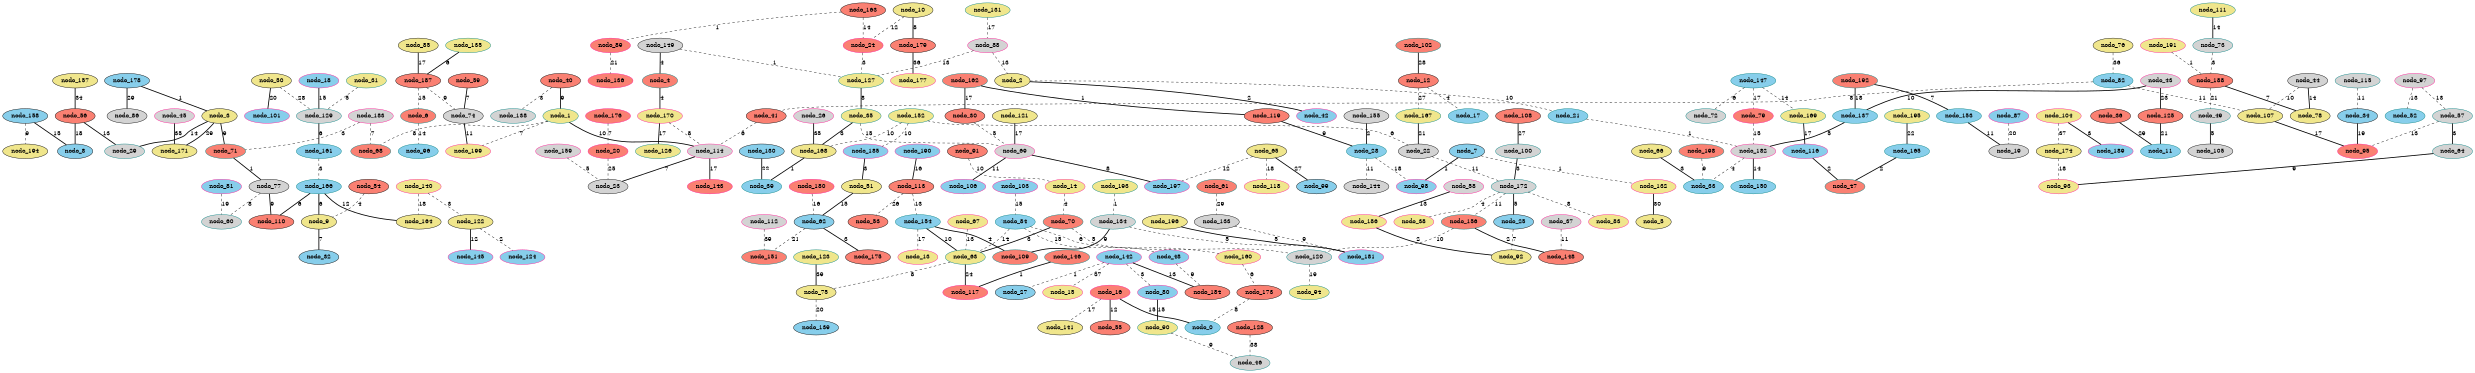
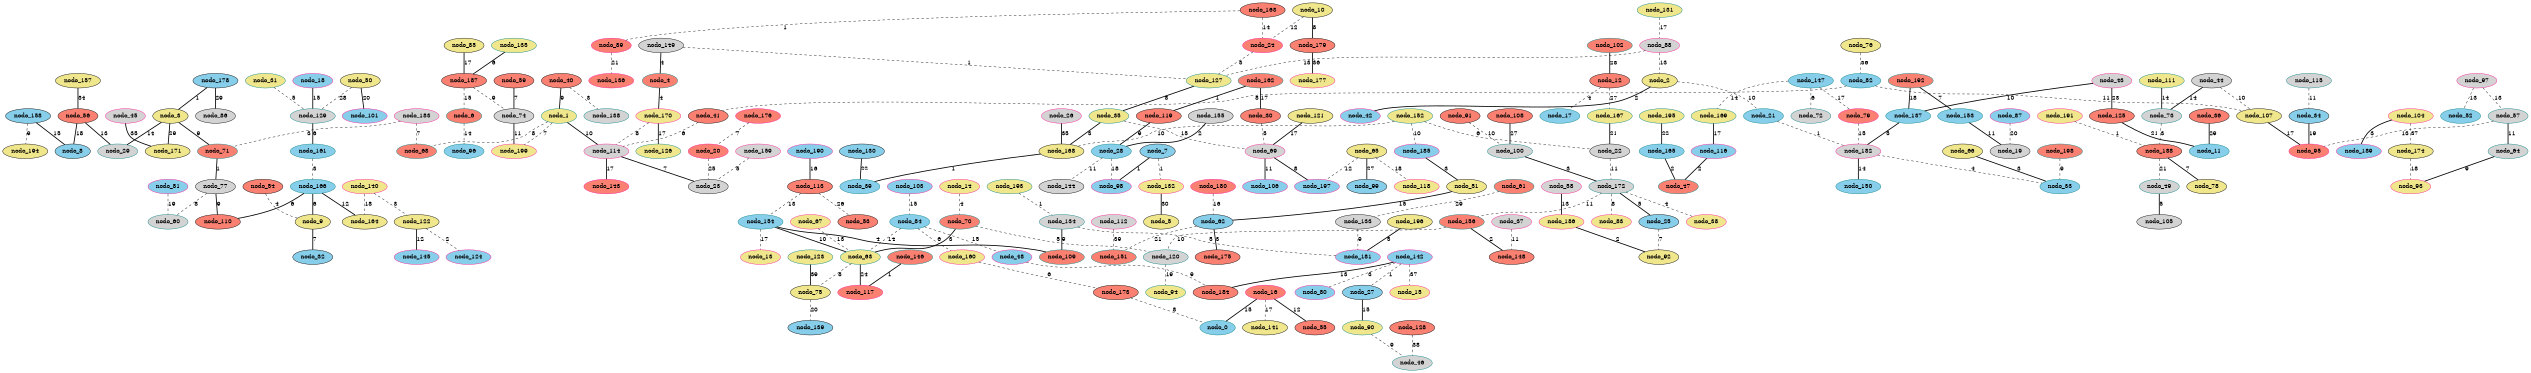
edge "nodo_44" -- "nodo_78": now "nodo_44" -- "nodo_73"
edge "nodo_57" -- "nodo_64": label "3" -> "11"
edge "nodo_91" -- "nodo_14": now "nodo_91" -- "nodo_100"
edge "nodo_80" -- "nodo_90": now "nodo_27" -- "nodo_90"
